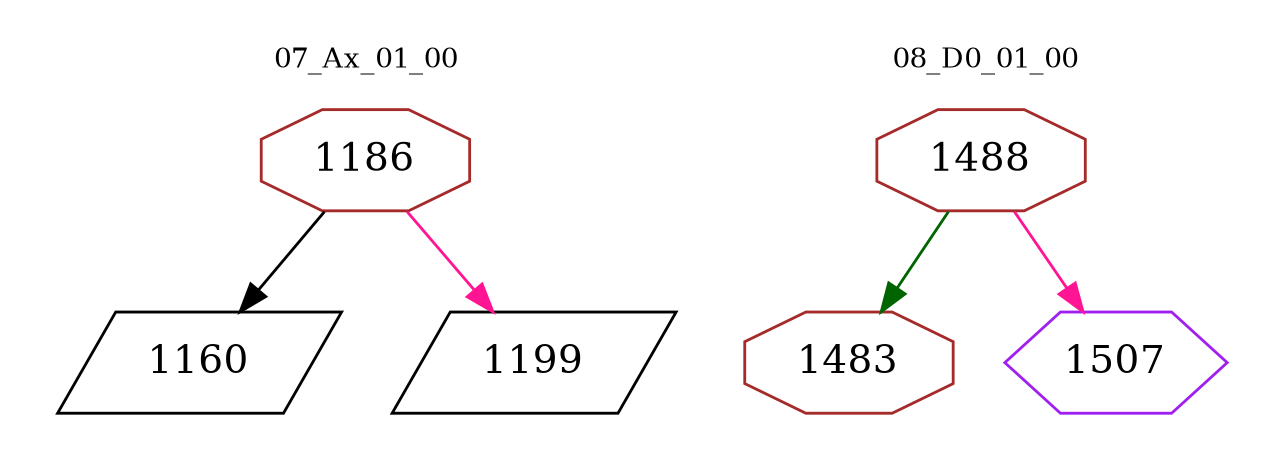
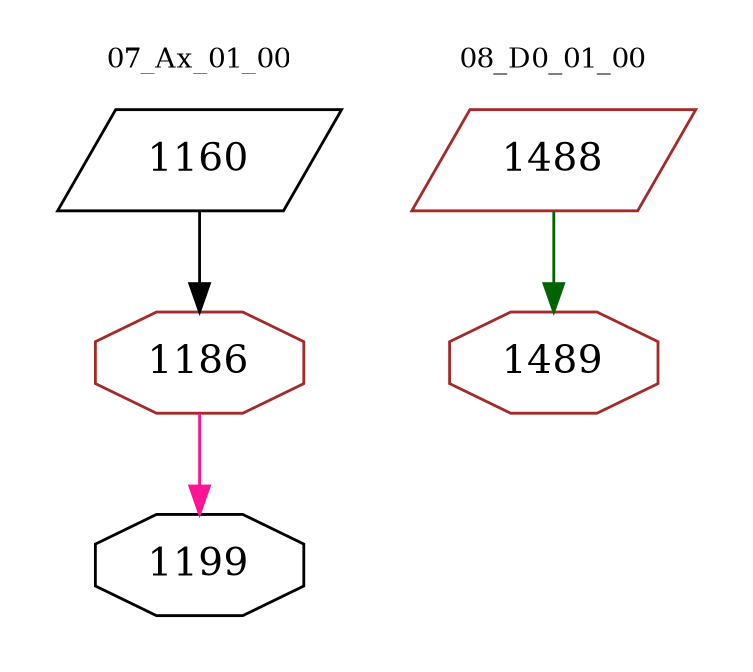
node "1488": shape octagon -> parallelogram
edge "1186" -> "1160": reversed
node "1199": shape parallelogram -> octagon
node "1483": label "1483" -> "1489"
node "1507": removed
